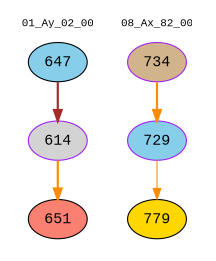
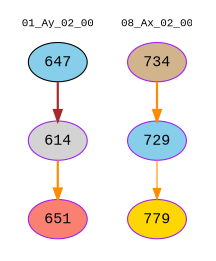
cluster "08_Ax_82_00": label "08_Ax_82_00" -> "08_Ax_02_00"
node "651": color black -> purple
node "779": color black -> purple
